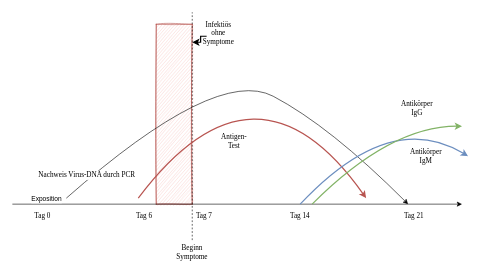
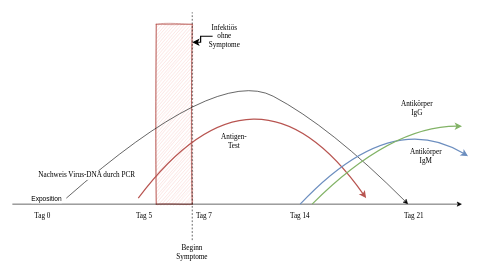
node "Infektiös ohne Symptome": moved (219, 33) -> (225, 36)
node "Tag 6": label "Tag 6" -> "Tag 5"
